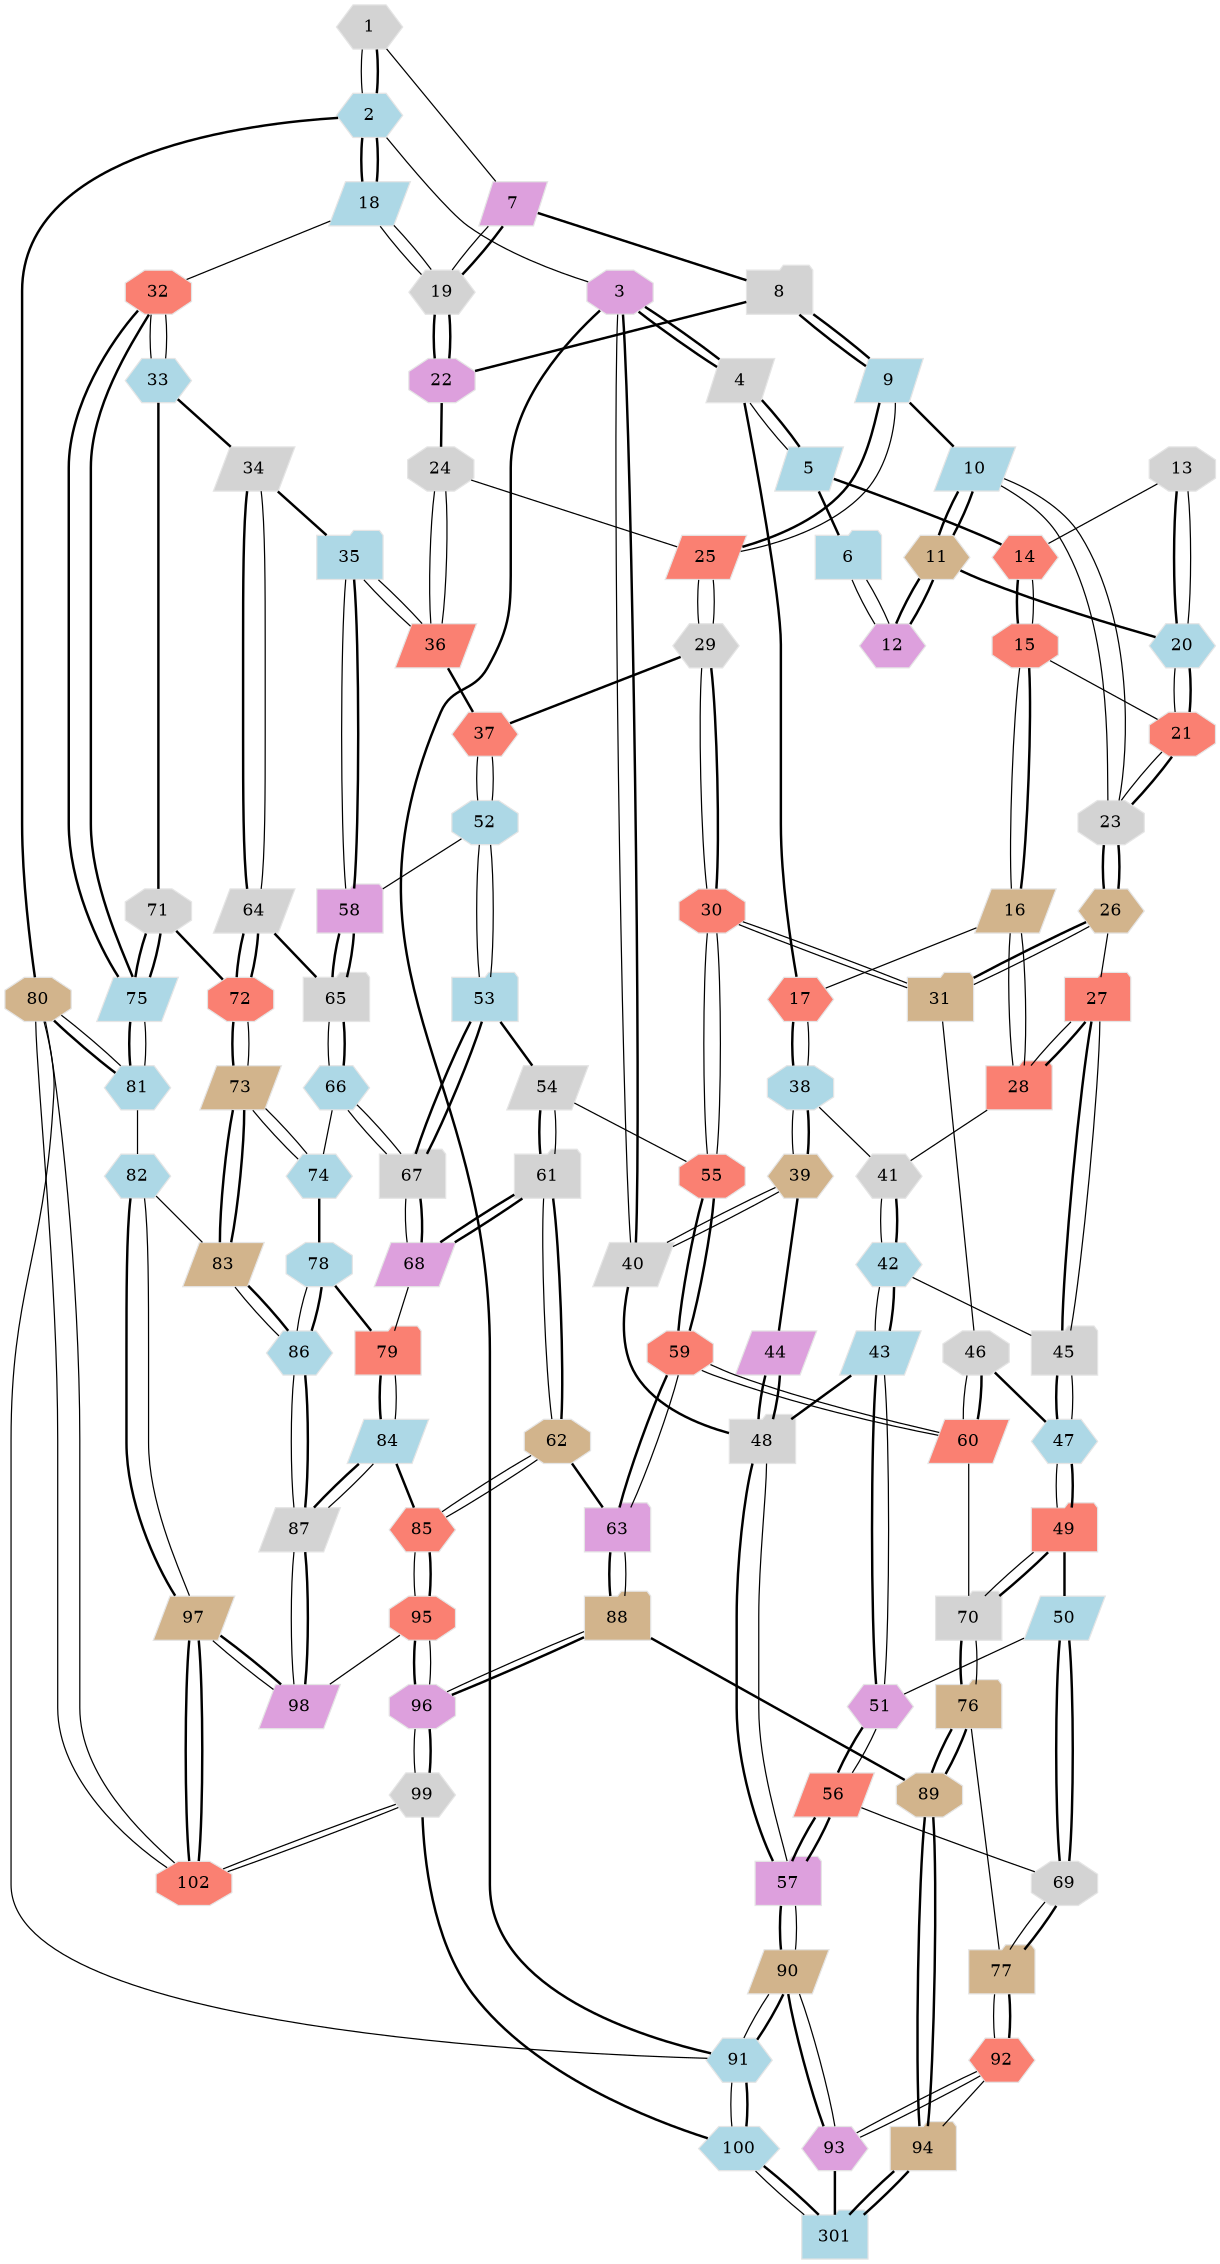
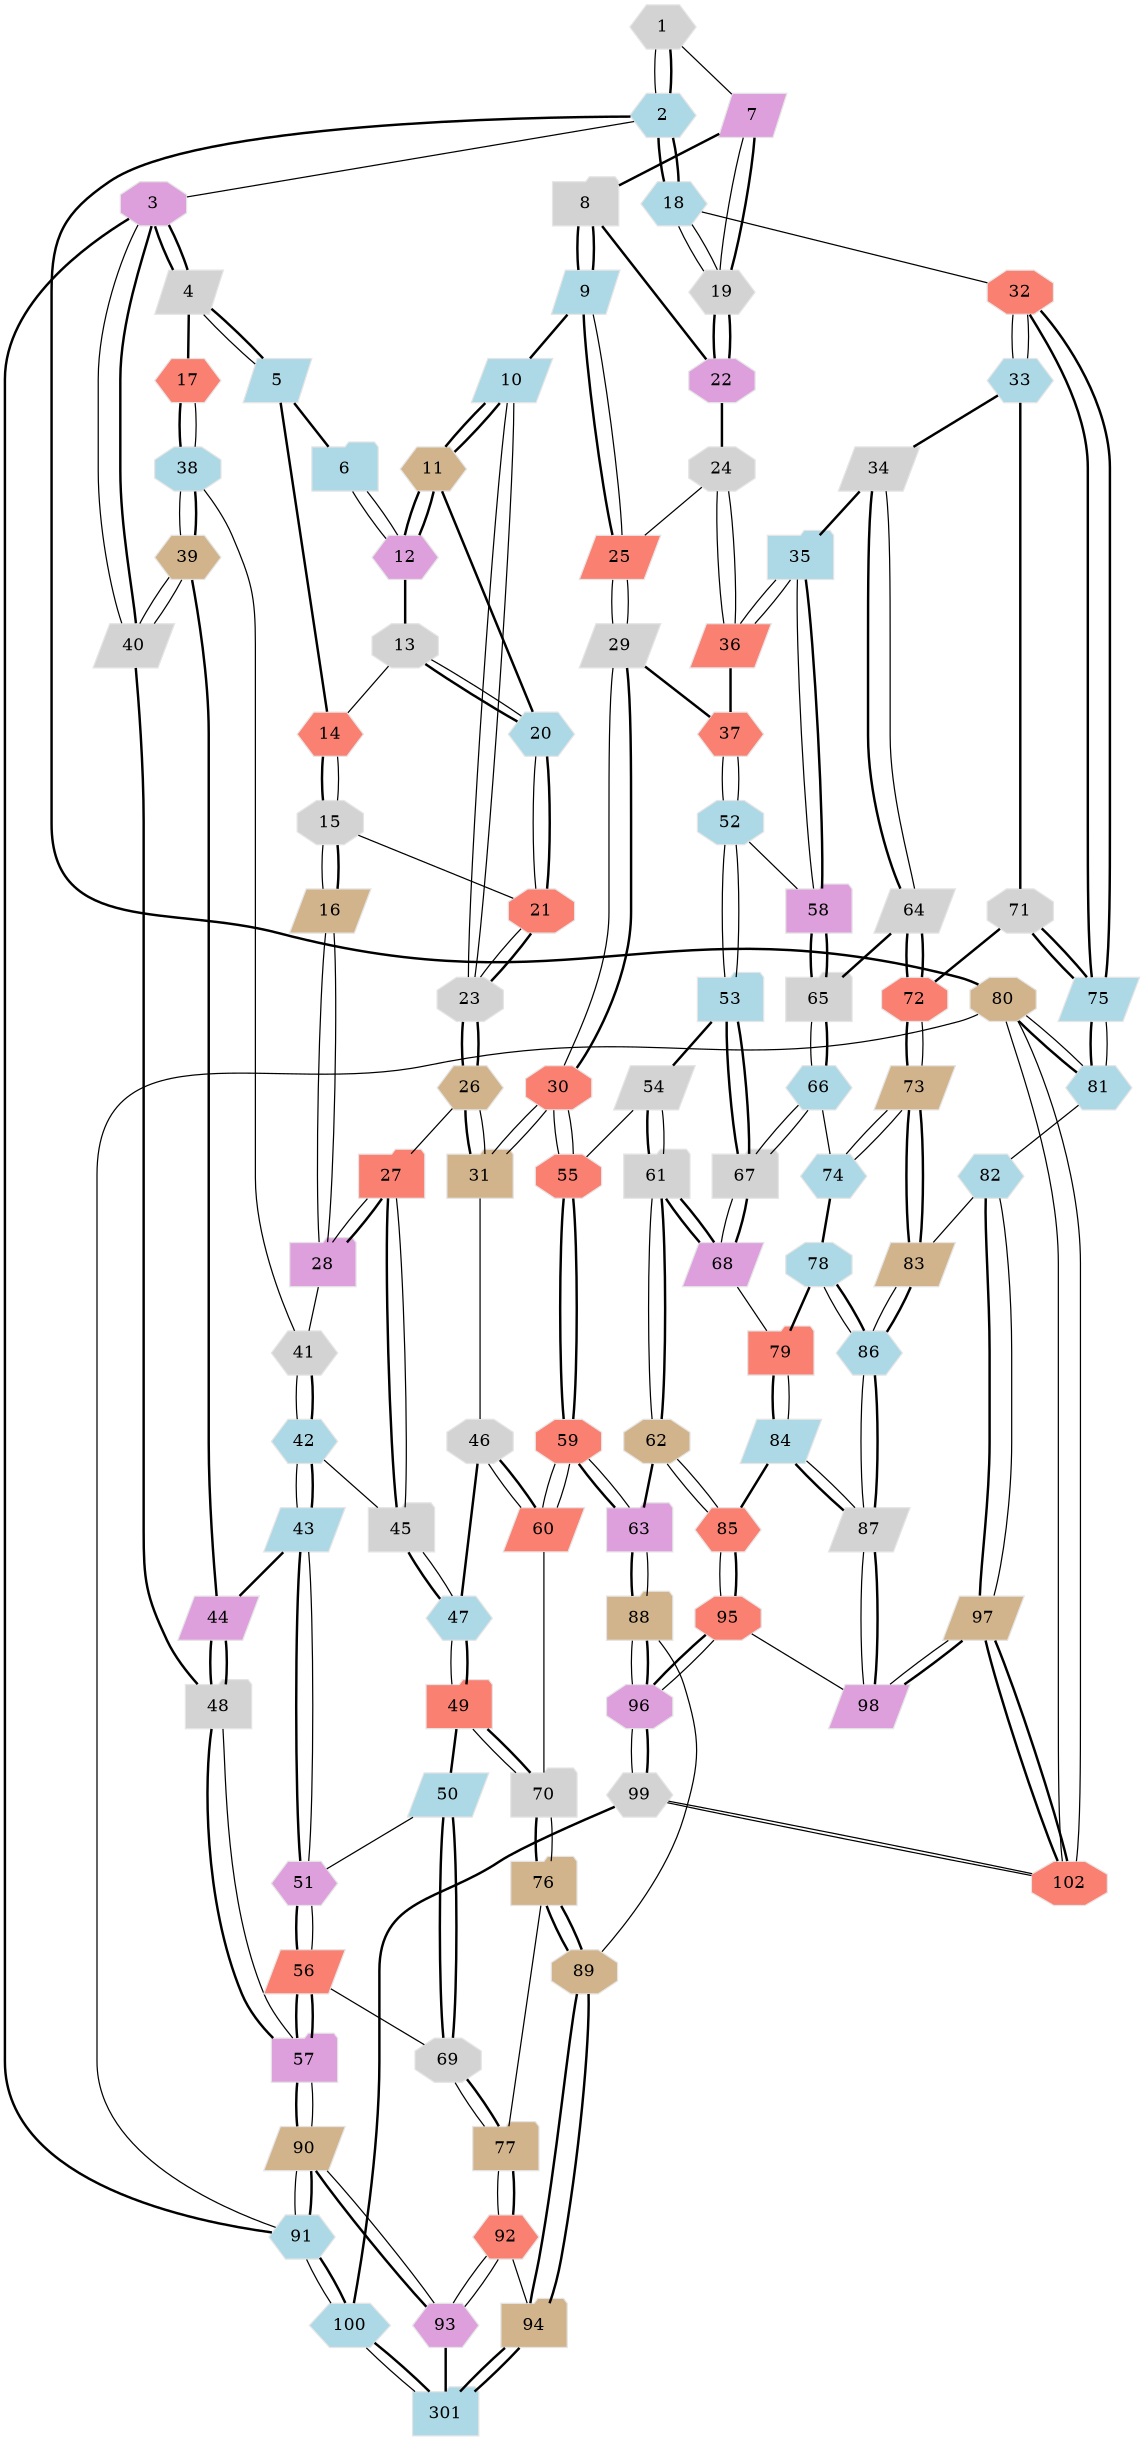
node "18": shape parallelogram -> hexagon
edge "12" -- "13": added
node "29": shape hexagon -> parallelogram
node "15": fillcolor salmon -> lightgrey
edge "16" -- "17": removed
node "28": fillcolor salmon -> plum
edge "43" -- "48": now "43" -- "44"
edge "88" -- "89": style bold -> solid
